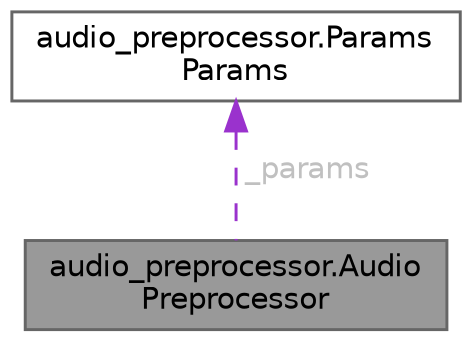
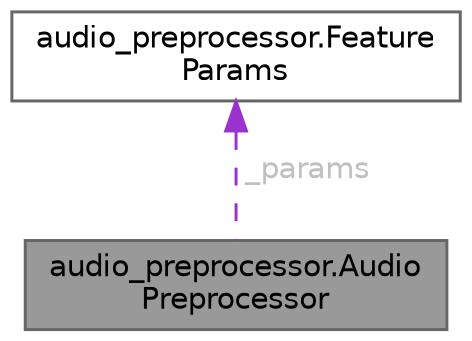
node "audio_preprocessor.Params Params": label "audio_preprocessor.Params Params" -> "audio_preprocessor.Feature Params"
